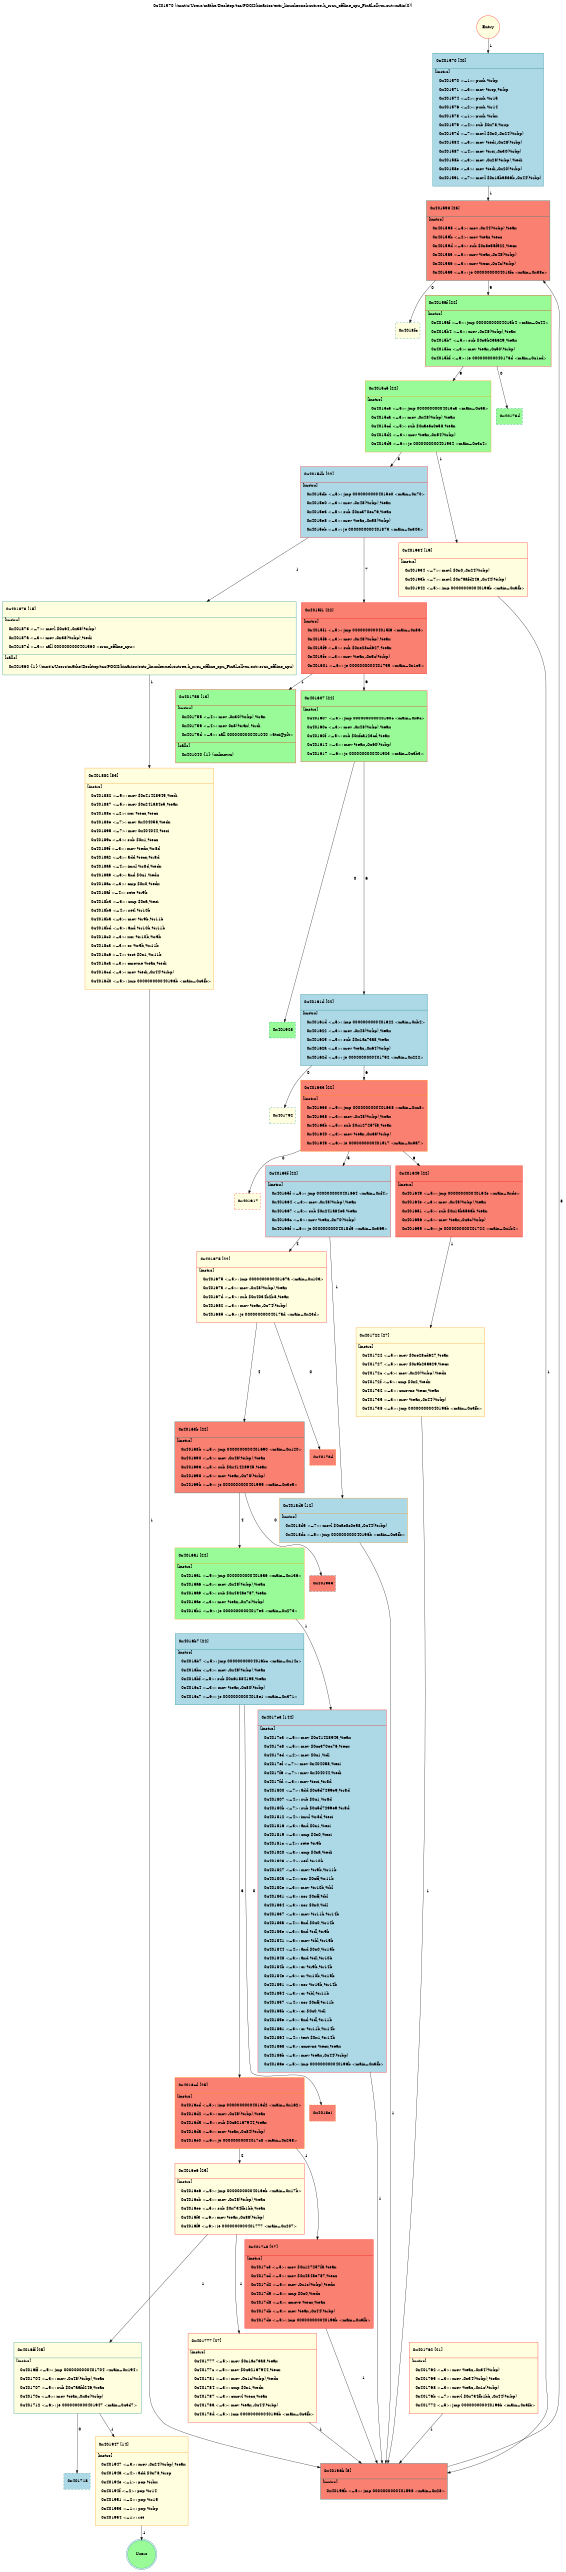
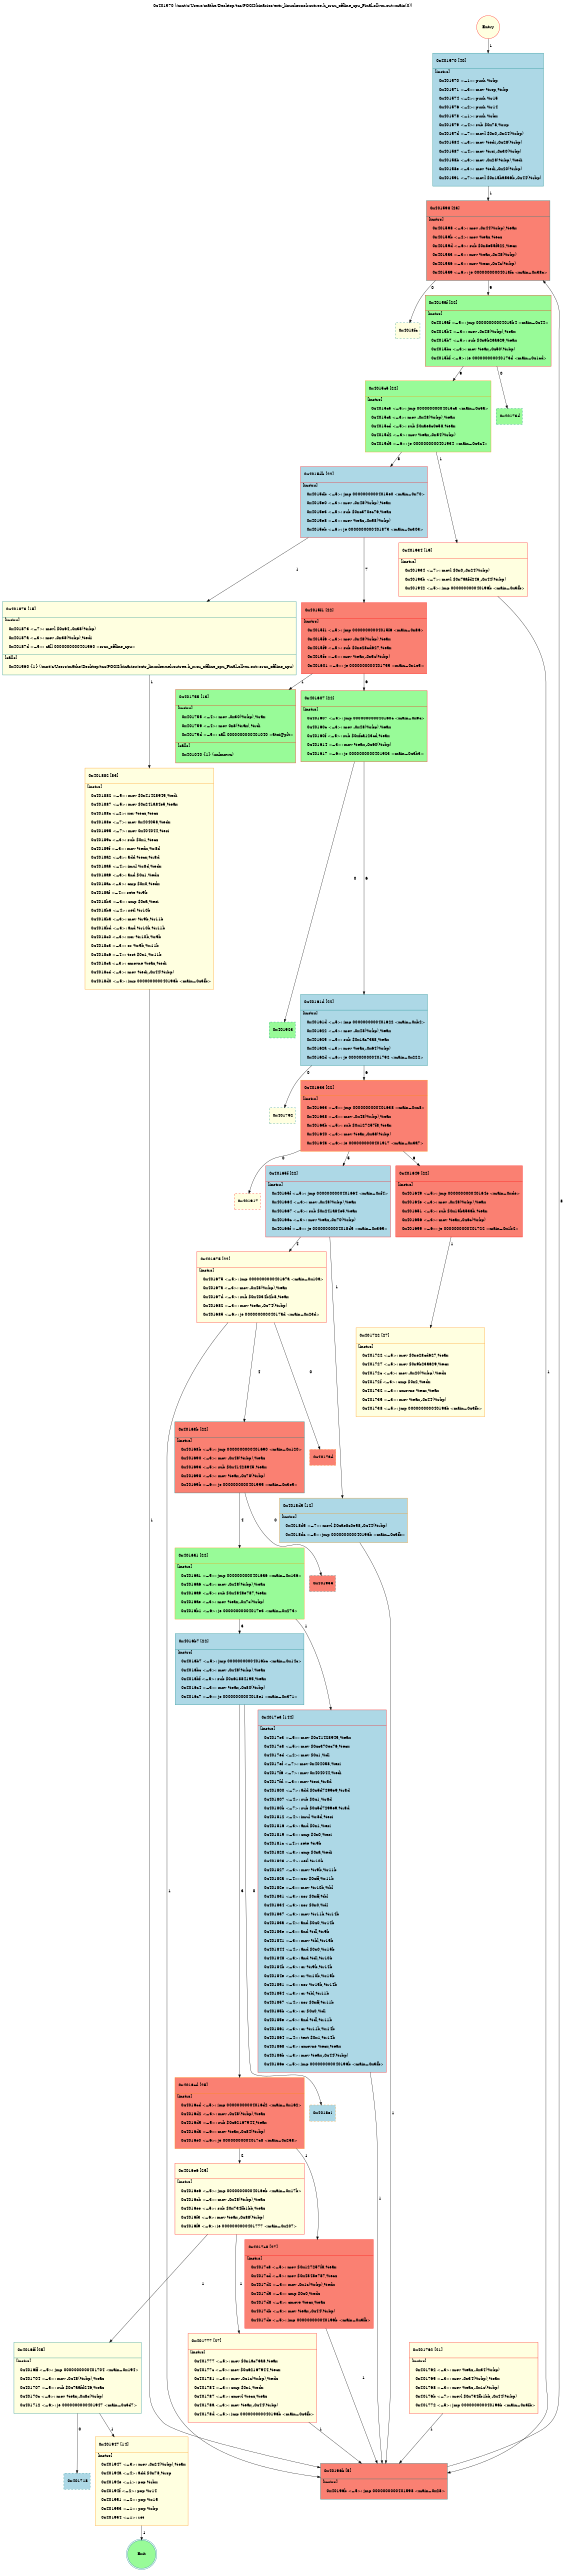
edge "0x4016a1 [22]" -> "0x4016b7 [22]": added, label "3"
edge "0x401722 [27]" -> "0x40196b [5]": now "0x401675 [22]" -> "0x40196b [5]"
node "0x4018e1": fillcolor salmon -> lightblue
node "Users": label "Users" -> "Exit"
